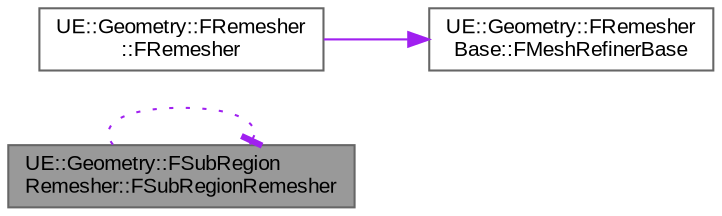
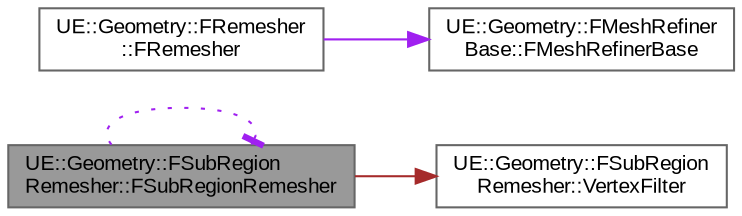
node "UE::Geometry::FRemesher Base::FMeshRefinerBase": label "UE::Geometry::FRemesher Base::FMeshRefinerBase" -> "UE::Geometry::FMeshRefiner Base::FMeshRefinerBase"
node "UE::Geometry::FSubRegion Remesher::VertexFilter": added
